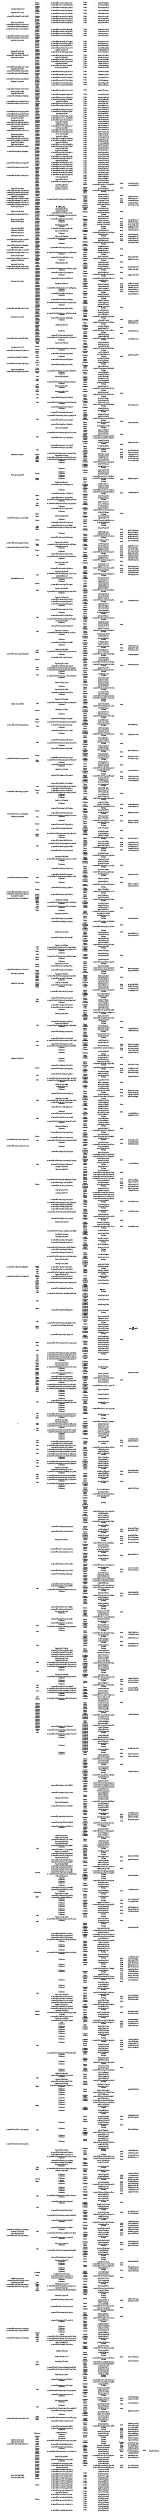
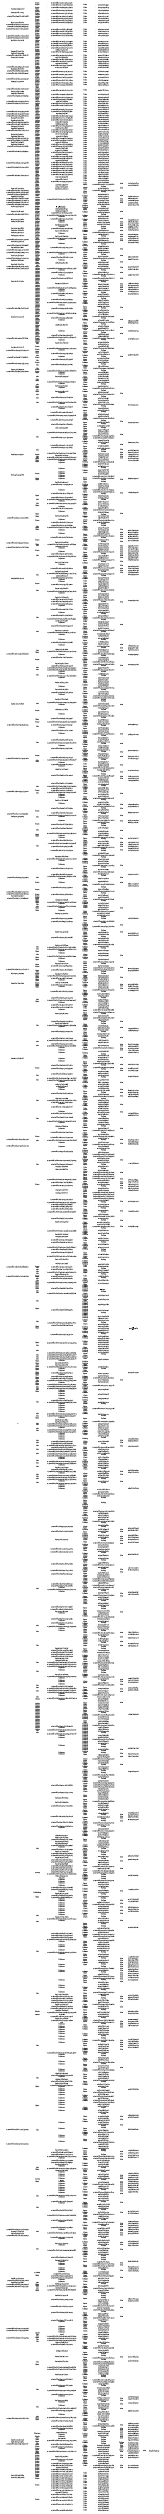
node "N14b86f83c7d84a24bb63369b8a5b113e": removed
edge "change:bd231df8-fcf1-4a1e-aa71-c17449b64766" -> "event:a422471d-ad94-468b-a2f5-b9713e4ea708": now "change:bd231df8-fcf1-4a1e-aa71-c17449b64766" -> "ctype:LandmarkAppearance"
edge "change:fe154ab5-d87b-4087-a8cf-2915422d700c" -> "Nfd52d318ab594ce0b30c54a7c4ebbabe": now "change:f44eeaea-ee17-4e8c-9cd5-b883aab03a56" -> "Nfd52d318ab594ce0b30c54a7c4ebbabe"
edge "change:c225a079-ae62-4751-a7a5-a2d200cfa329" -> "Nfcd57f94d1d6466bb47331ab216911c2": removed, label "add:makesEffective"
node "N1a3e49171eb34be38158e25877c5ade2": added
edge "change:cb0cc8fd-82e2-490d-a2ae-9da82e0d9952" -> "N0891ac8e579d47dbb4de47d634fc65fb": removed, label "add:appliedTo"
node "Na61d9ae4d5944d1db80c2a9755d2551f": removed
edge "change:e7b686ca-c11d-4b87-8eeb-a11ebd2ff54d" -> "ctype:AttributeVersionAppearance": removed, label "add:isChangeType"
node "Nd8c58df61b764afaa0df9d194d5bf45c": added
edge "NULL" -> "N660a2d281e114ed39370bf7740bf6d0f": added, label "add:hasAttributeVersion"
edge "change:b055ac46-605b-495c-a591-f894b777f677" -> "Na4101eee674d4b9797fd40b1290cfaab": now "change:b055ac46-605b-495c-a591-f894b777f677" -> "N8255fa4e657c493080dfa82aaa991963"
node "N24676d8dd0984b52a45081ac06cff85b": added
edge "Ncc3ef2621e594452a4be3398b14233d6" -> "change:b5ce615d-5d04-40ac-934f-53a239a9aa85": reversed
